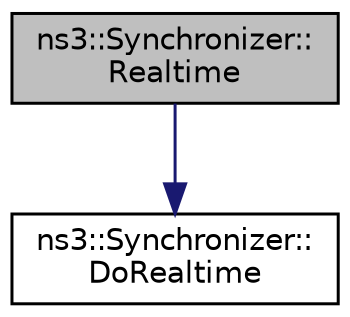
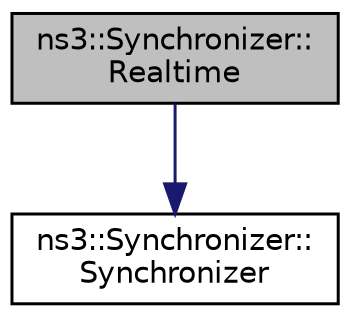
node "ns3::Synchronizer:: DoRealtime": label "ns3::Synchronizer:: DoRealtime" -> "ns3::Synchronizer:: Synchronizer"
